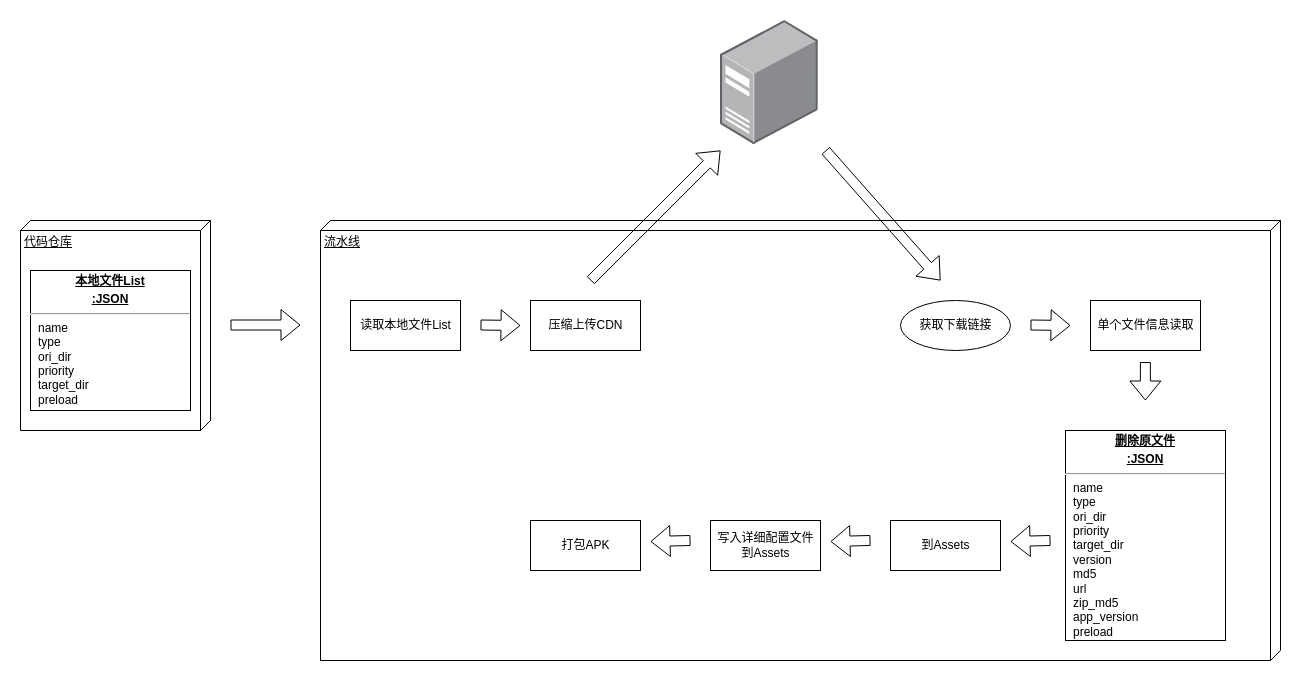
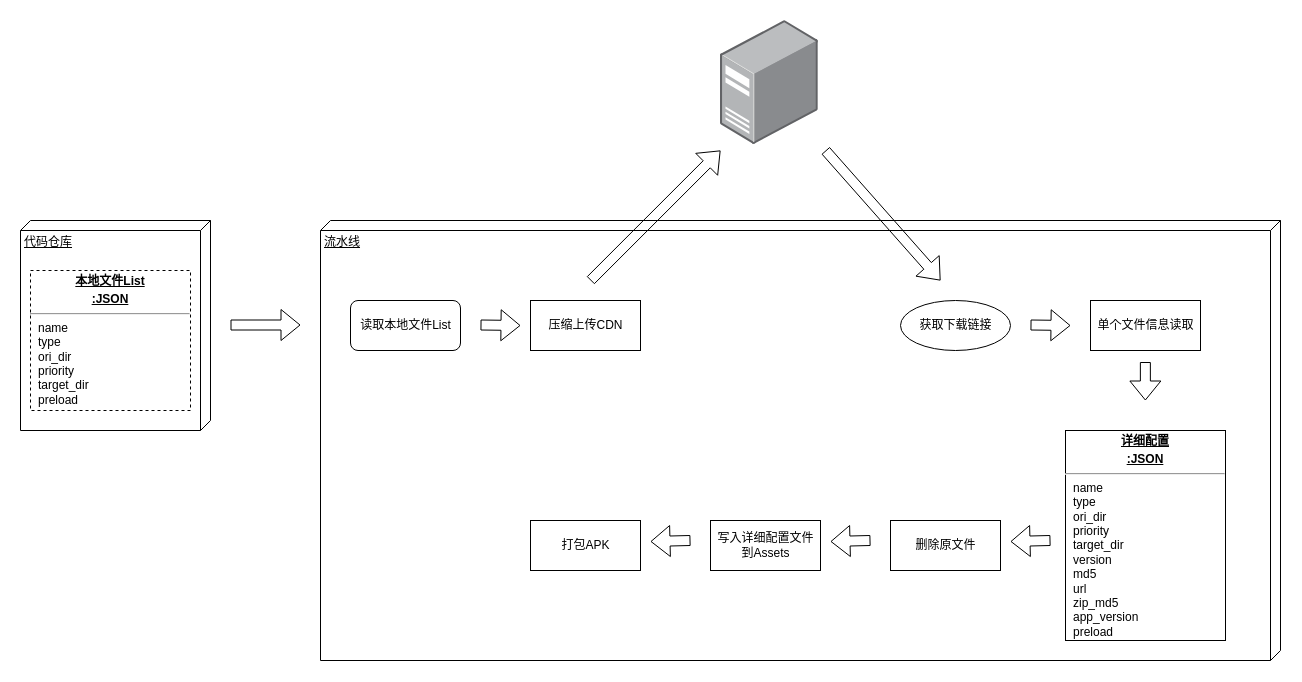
node "读取本地文件List": shape rectangle -> rounded rectangle
node "本地文件List :JSON name type ori_dir priority target_dir preload": style solid -> dashed
node "删除原文件 :JSON name type ori_dir priority target_dir version md5 url zip_md5 app_version preload": label "删除原文件 :JSON name type ori_dir priority target_dir version md5 url zip_md5 app_version preload" -> "详细配置 :JSON name type ori_dir priority target_dir version md5 url zip_md5 app_version preload"
node "到Assets": label "到Assets" -> "删除原文件"
